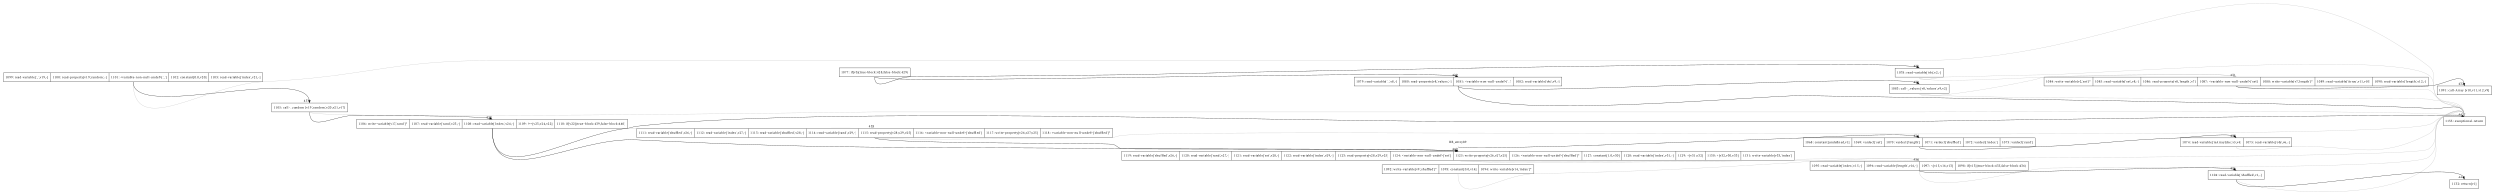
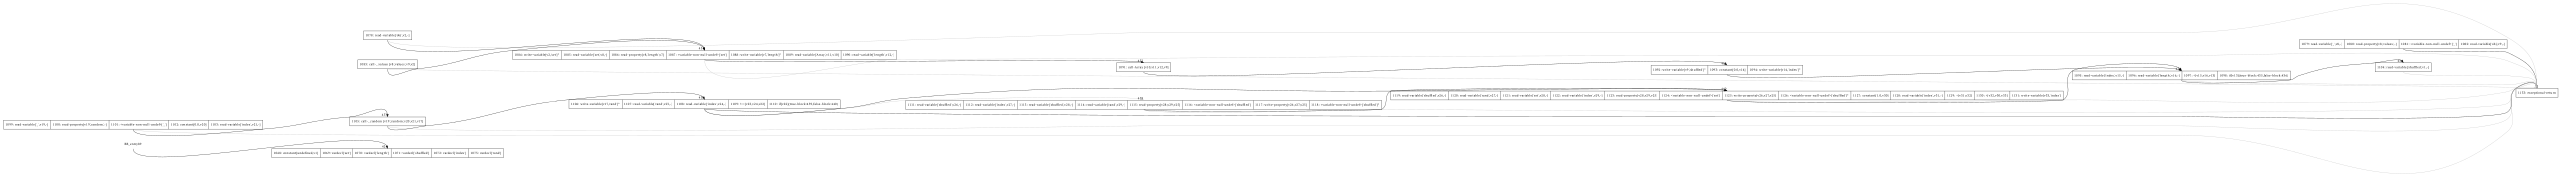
edge "1091: call-Array [v10,v11,v12,v9]" -> "1092: write-variable[v9,'shuffled']*": added
node "1077: if[v3](true-block:428,false-block:429)": removed
edge "1078: read-variable['obj',v2,-]" -> "1084: write-variable[v2,'set']*": color gray -> black
edge "1083: call-_.values [v8,'values',v9,v2]" -> "1084: write-variable[v2,'set']*": color gray -> black
edge "1079: read-variable['_',v8,-]" -> "1083: call-_.values [v8,'values',v9,v2]": removed
node "1074: read-variable['isArrayLike',v5,v4]": removed
edge "1119: read-variable['shuffled',v26,-]" -> "1095: read-variable['index',v15,-]": color gray -> black
edge "1092: write-variable[v9,'shuffled']*" -> "1095: read-variable['index',v15,-]": color gray -> black
node "1132: return[v1]": removed
